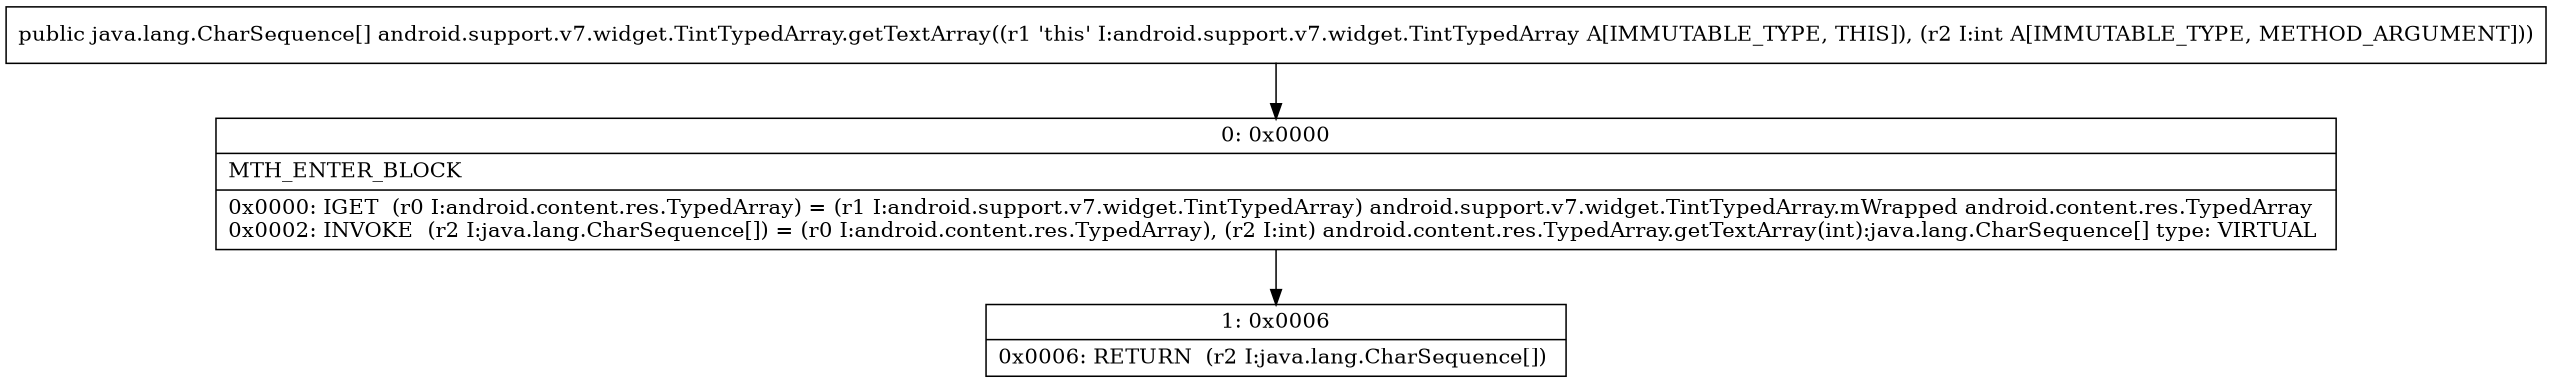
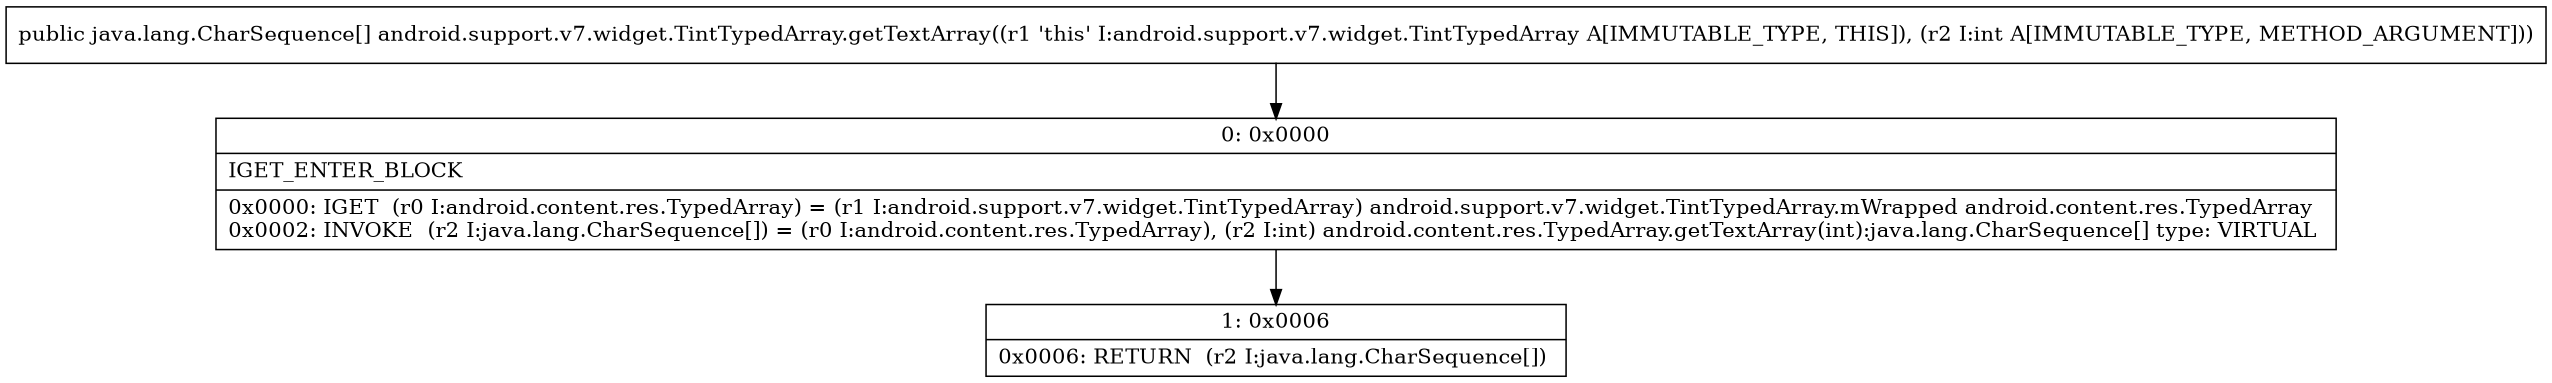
node "0: 0x0000": text "MTH_ENTER_BLOCK" -> "IGET_ENTER_BLOCK"
